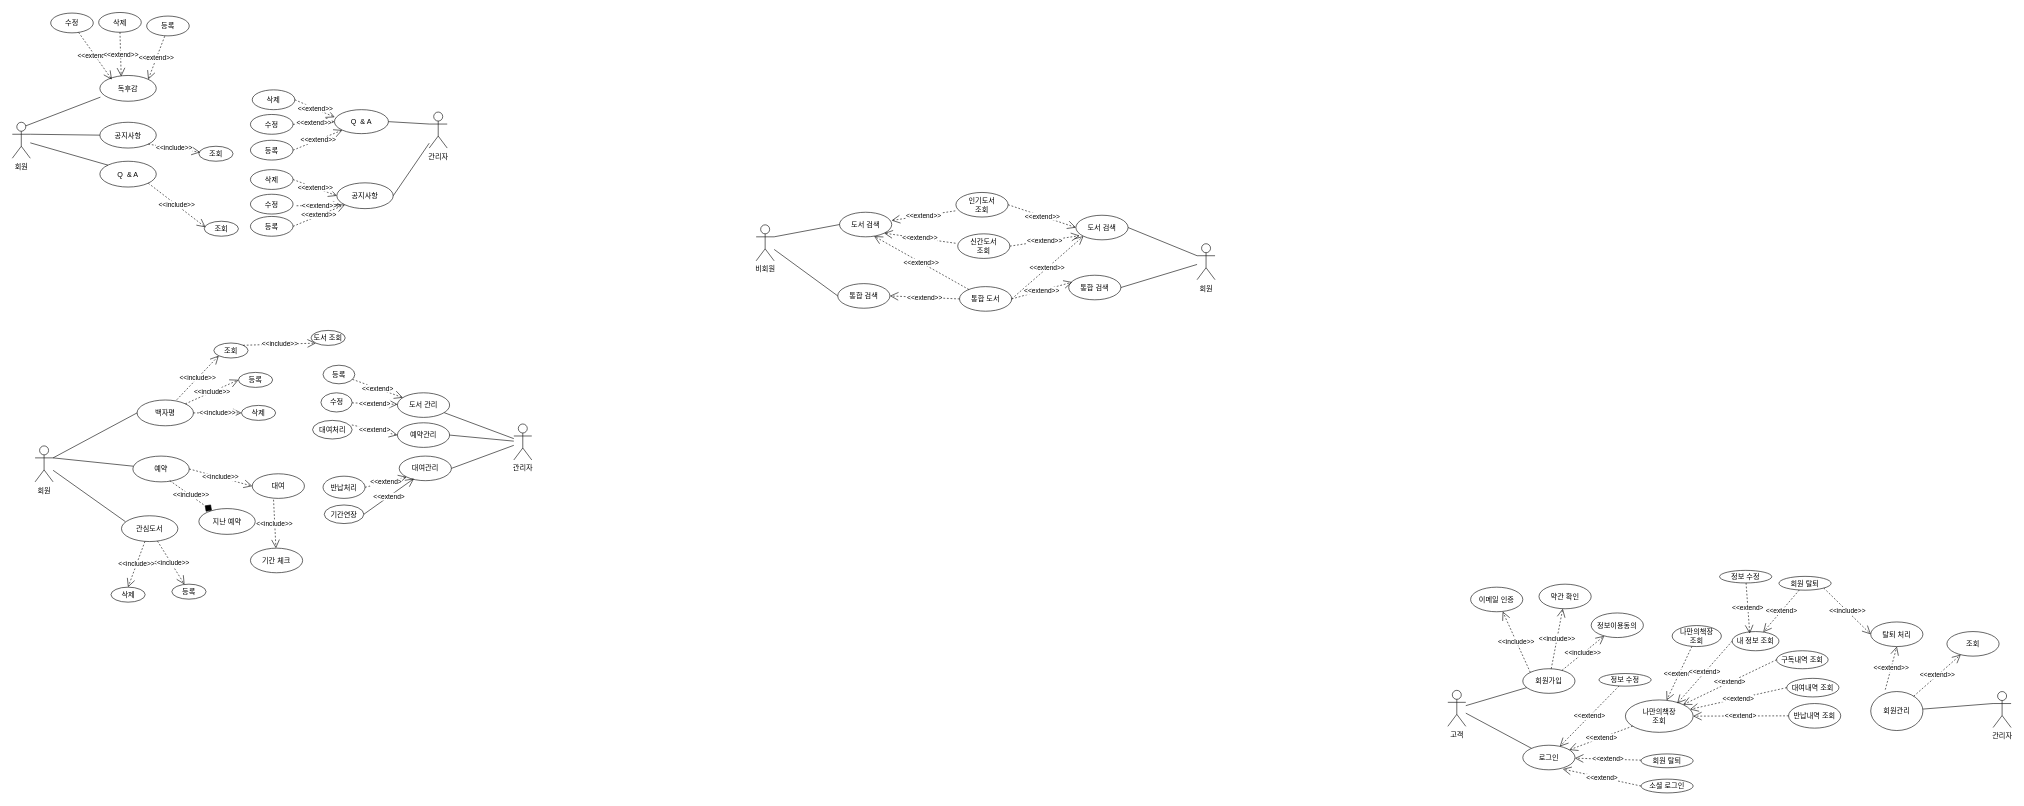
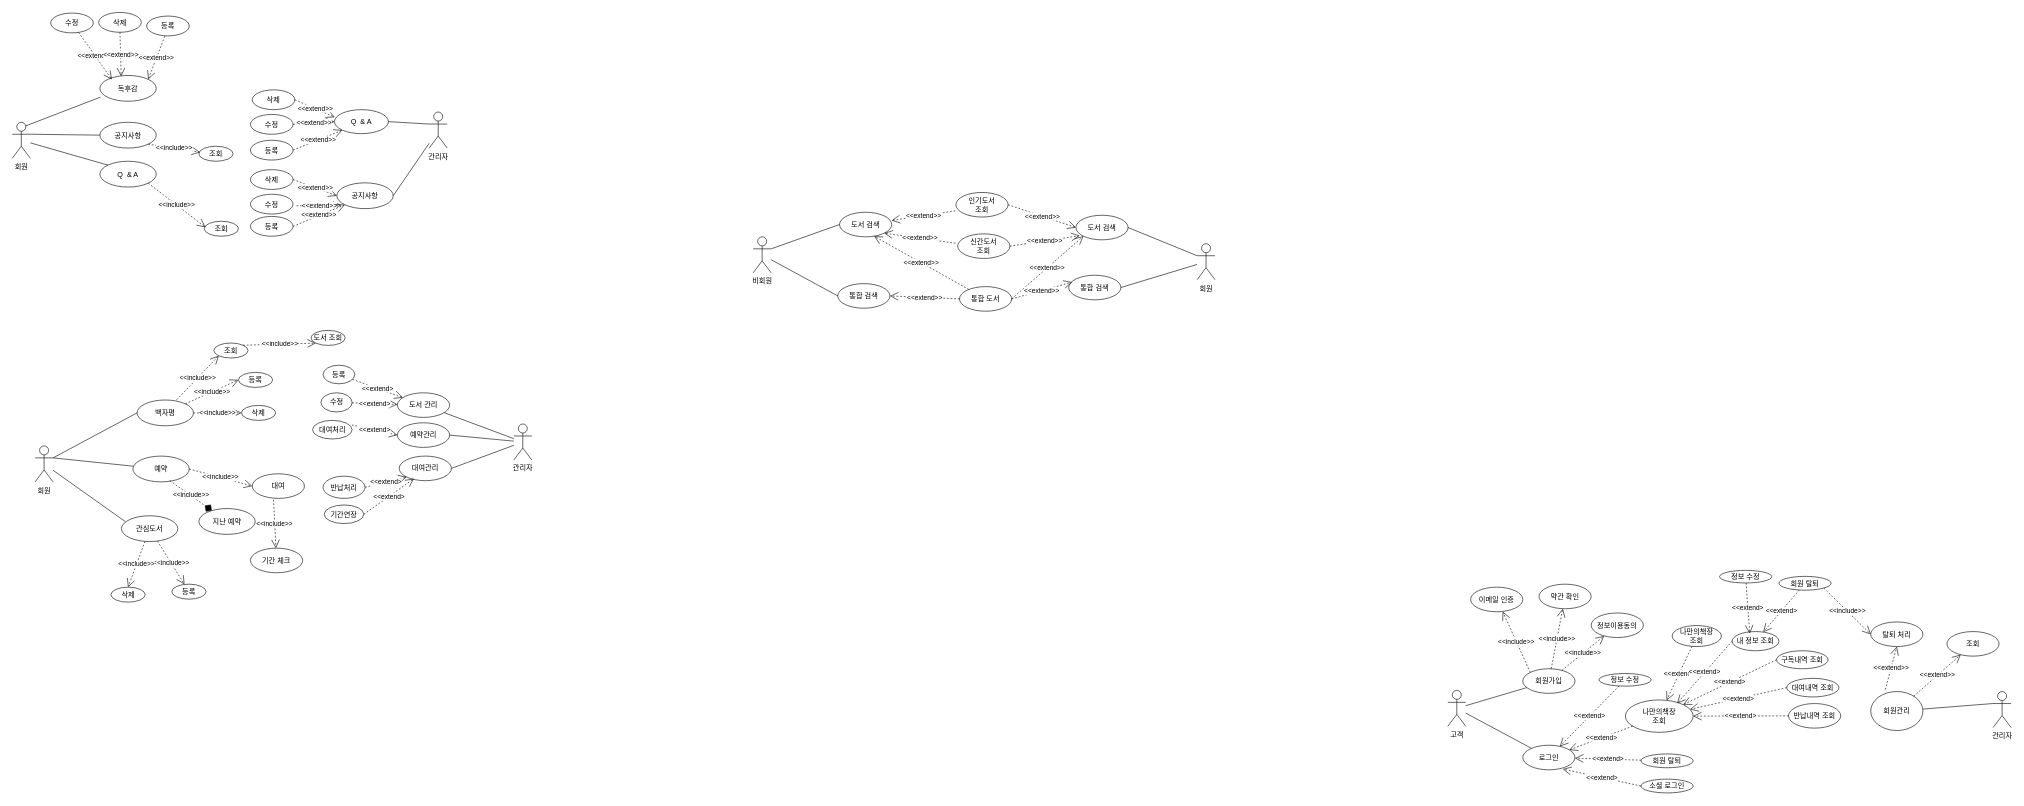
node "비회원": moved (765, 243) -> (762, 255)
edge "기간연장" -> "대여관리": style solid -> dashed
